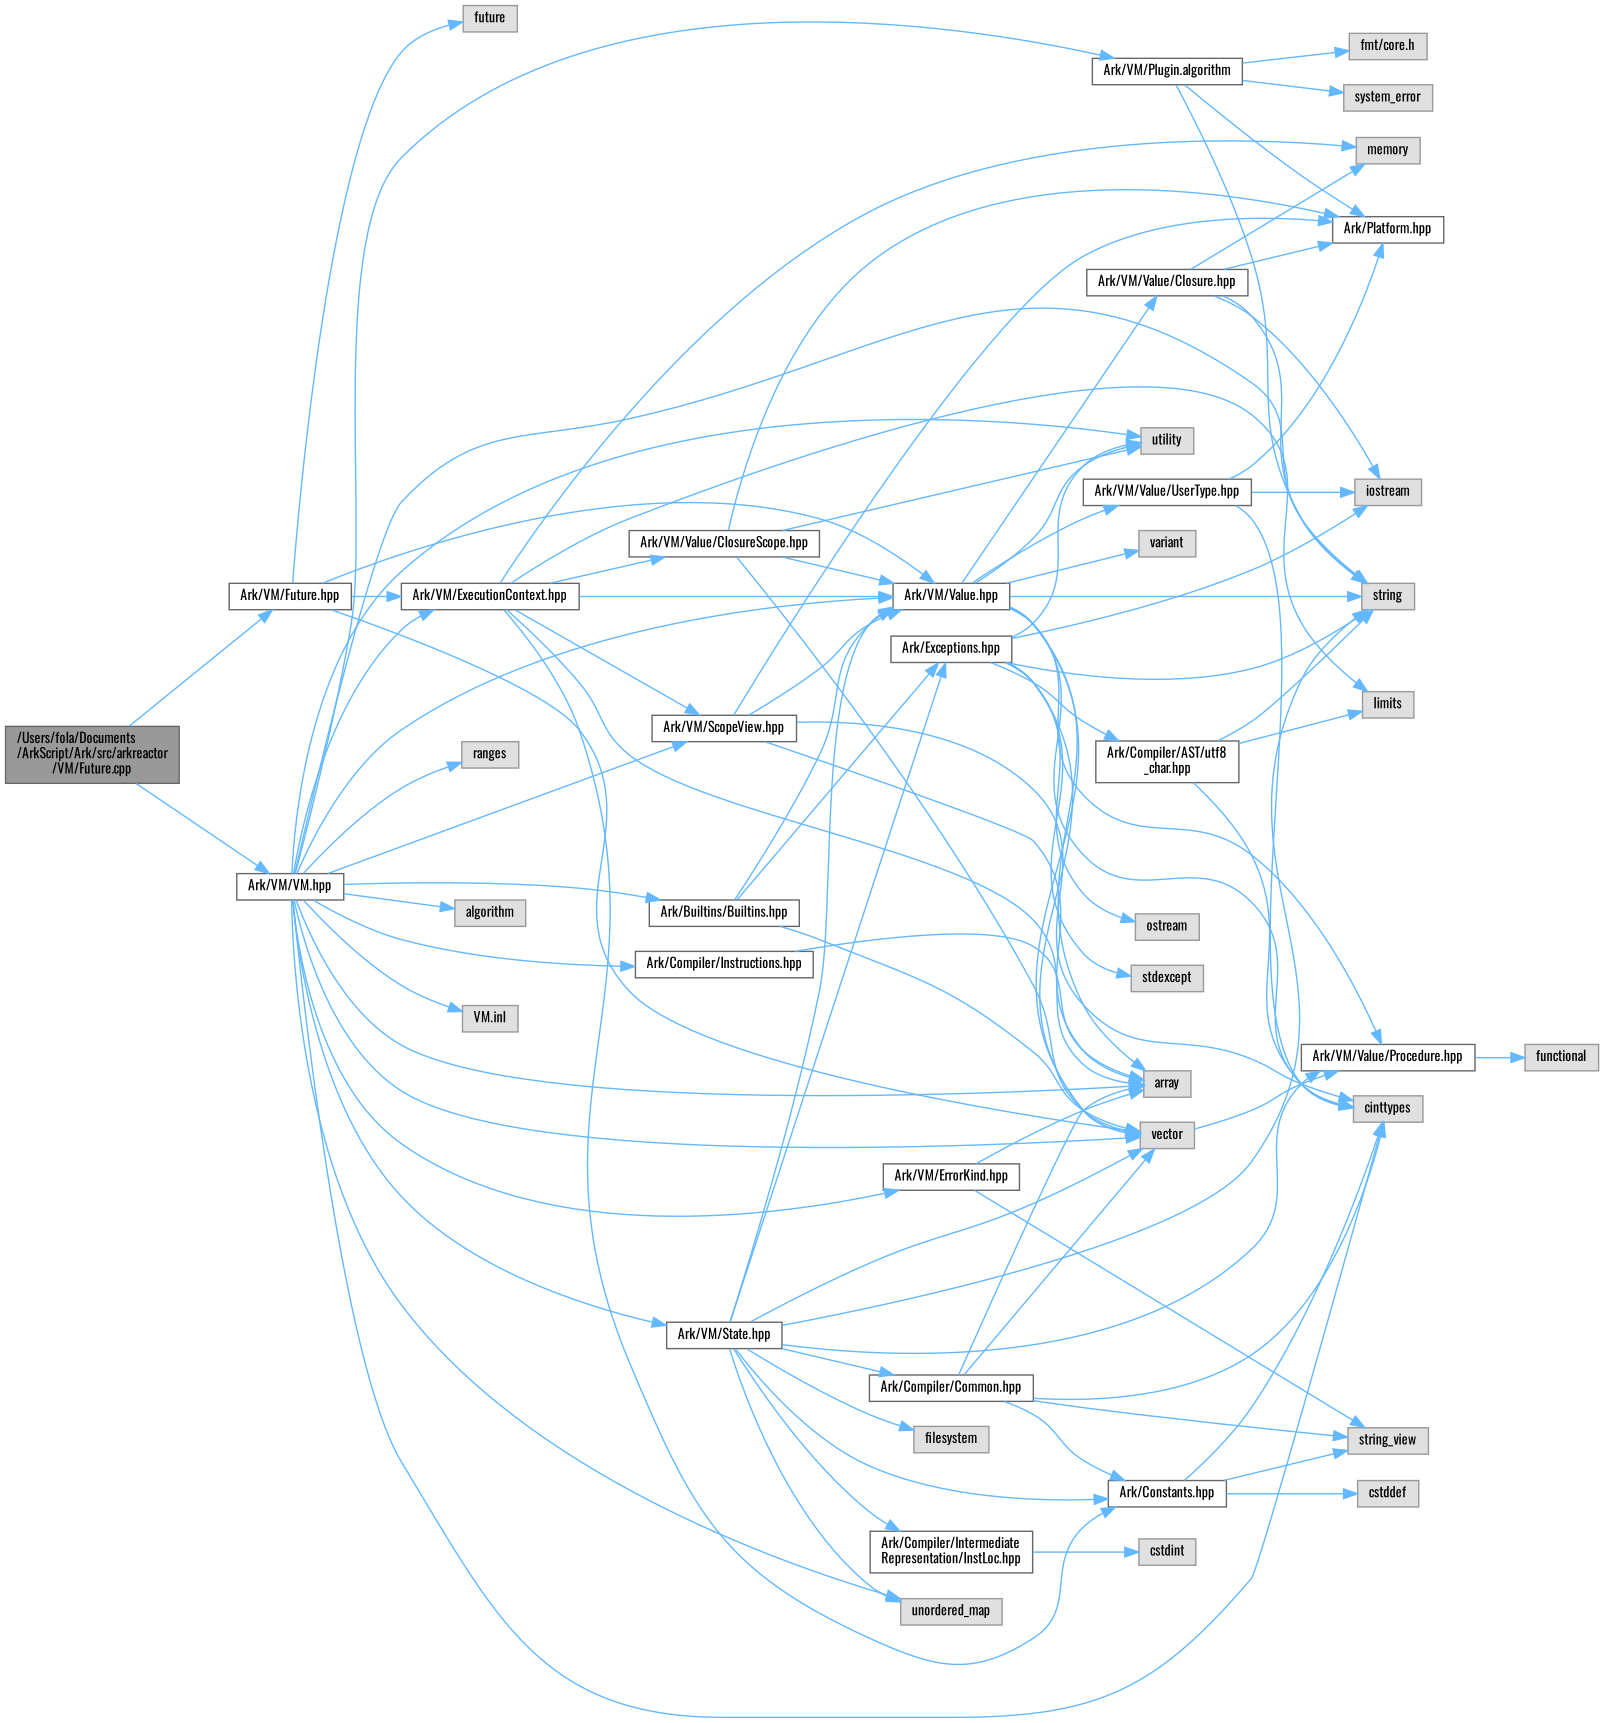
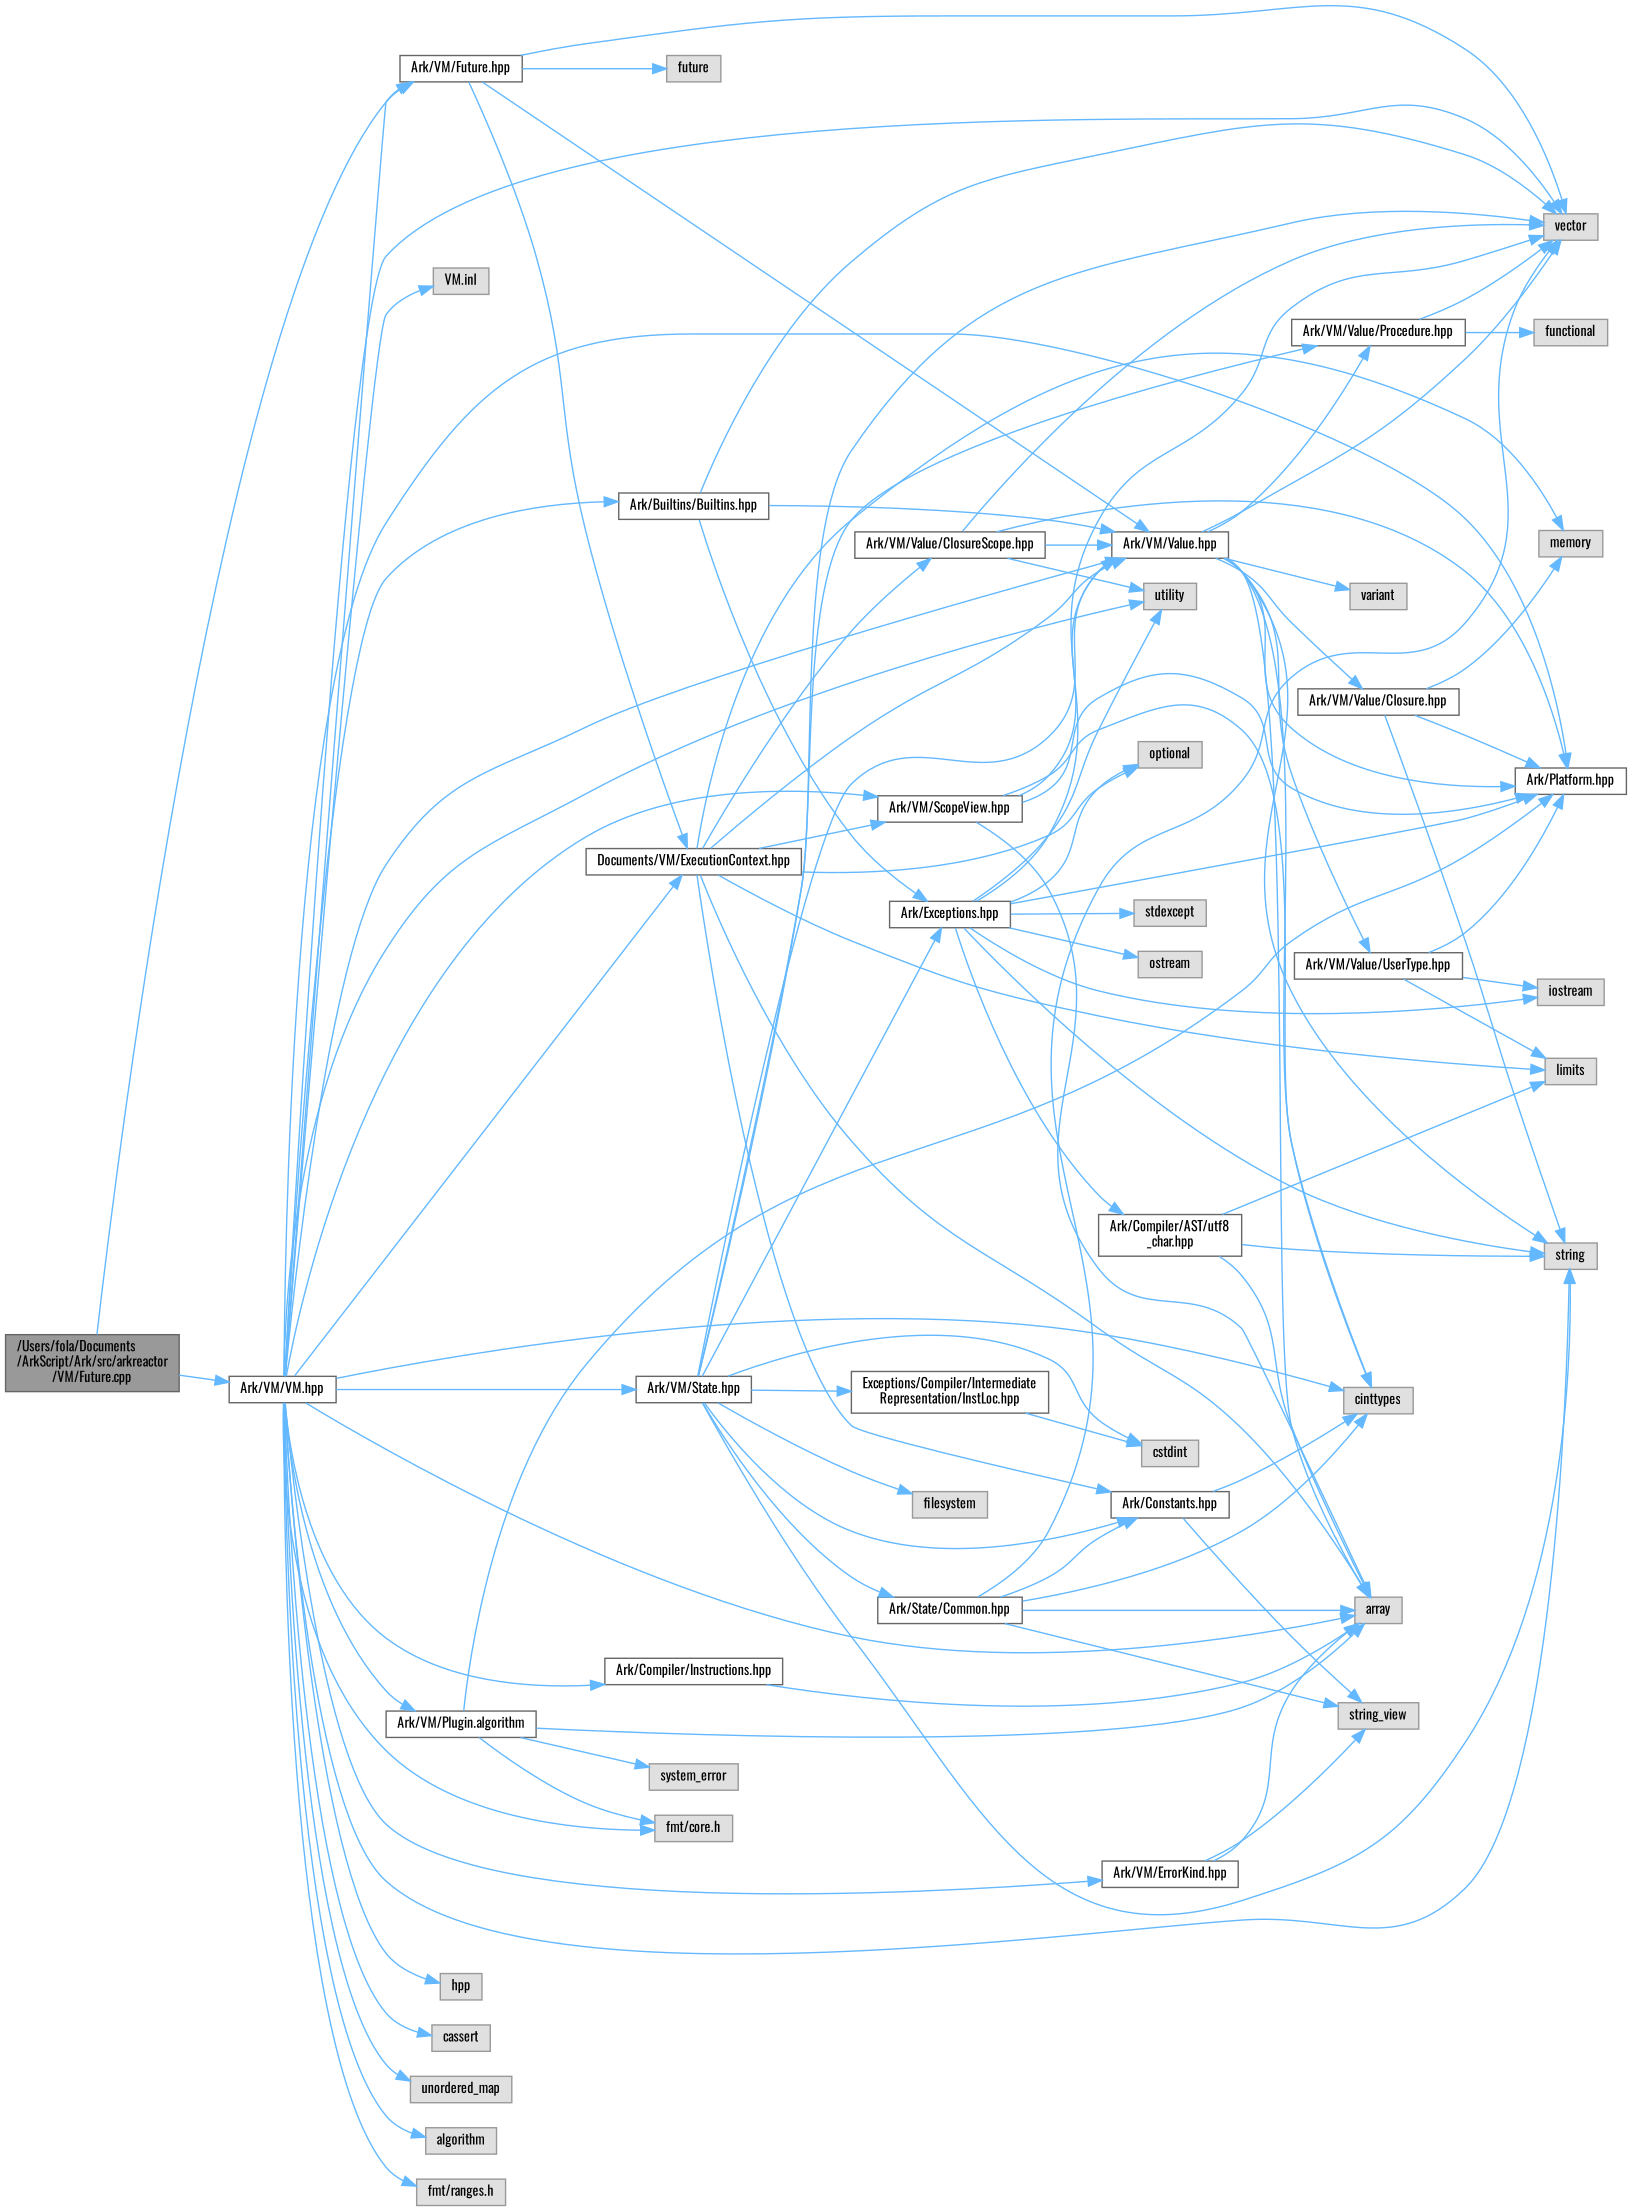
edge "Ark/VM/Plugin.algorithm" -> "string": now "Ark/VM/Plugin.algorithm" -> "array"
edge "Ark/VM/VM.hpp" -> "Ark/Platform.hpp": added
edge "Ark/VM/Value/Closure.hpp" -> "iostream": removed
edge "Ark/VM/Value.hpp" -> "utility": now "Ark/VM/Value.hpp" -> "Ark/Platform.hpp"
node "Ark/VM/ExecutionContext.hpp": label "Ark/VM/ExecutionContext.hpp" -> "Documents/VM/ExecutionContext.hpp"
edge "Ark/VM/Value/UserType.hpp" -> "cinttypes": now "Ark/VM/Value/UserType.hpp" -> "limits"
edge "Ark/VM/VM.hpp" -> "Ark/VM/Future.hpp": added
node "ranges": label "ranges" -> "hpp"
node "optional": added
edge "Ark/Exceptions.hpp" -> "Ark/Platform.hpp": added
edge "Ark/Compiler/AST/utf8 _char.hpp" -> "cinttypes": now "Ark/Compiler/AST/utf8 _char.hpp" -> "array"
edge "vector" -> "Ark/VM/Value/Procedure.hpp": reversed
node "Ark/Compiler/Common.hpp": label "Ark/Compiler/Common.hpp" -> "Ark/State/Common.hpp"
edge "Ark/VM/State.hpp" -> "unordered_map": now "Ark/VM/State.hpp" -> "cstdint"
node "cstddef": removed
node "Ark/Compiler/Intermediate Representation/InstLoc.hpp": label "Ark/Compiler/Intermediate Representation/InstLoc.hpp" -> "Exceptions/Compiler/Intermediate Representation/InstLoc.hpp"
edge "Ark/VM/VM.hpp" -> "fmt/core.h": added
node "cassert": added
node "fmt/ranges.h": added
